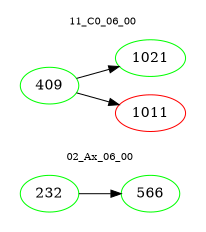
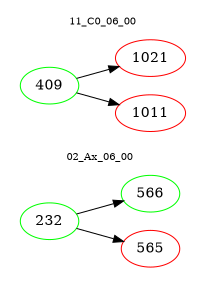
node "1021": color green -> red
node "565": added
